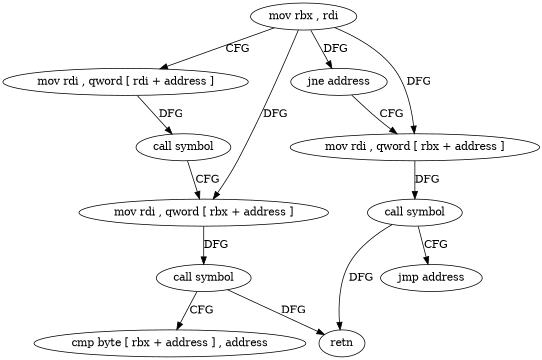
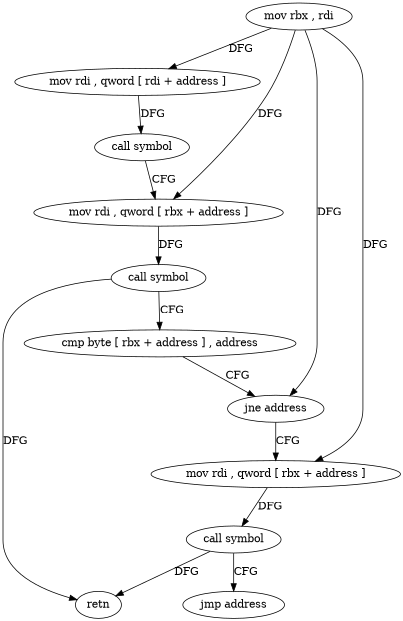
edge "mov rbx , rdi" -> "mov rdi , qword [ rdi + address ]": label "CFG" -> "DFG"
edge "cmp byte [ rbx + address ] , address" -> "jne address": added, label "CFG"
